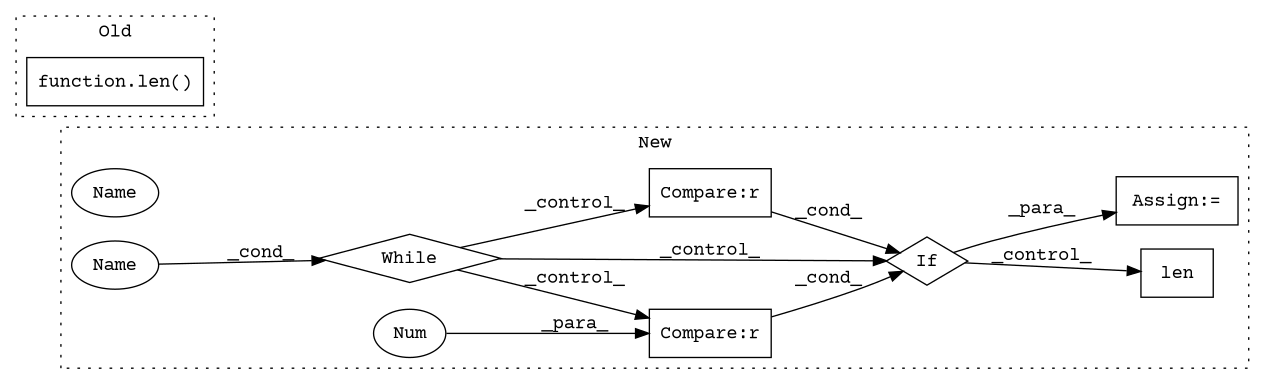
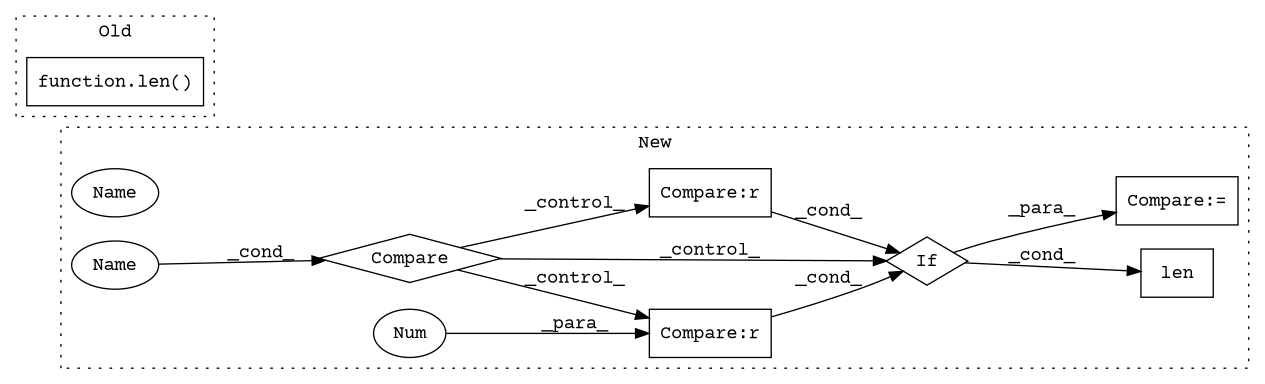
node "Assign:=": label "Assign:=" -> "Compare:="
edge "If" -> "len": label "_control_" -> "_cond_"
node "While": label "While" -> "Compare"
